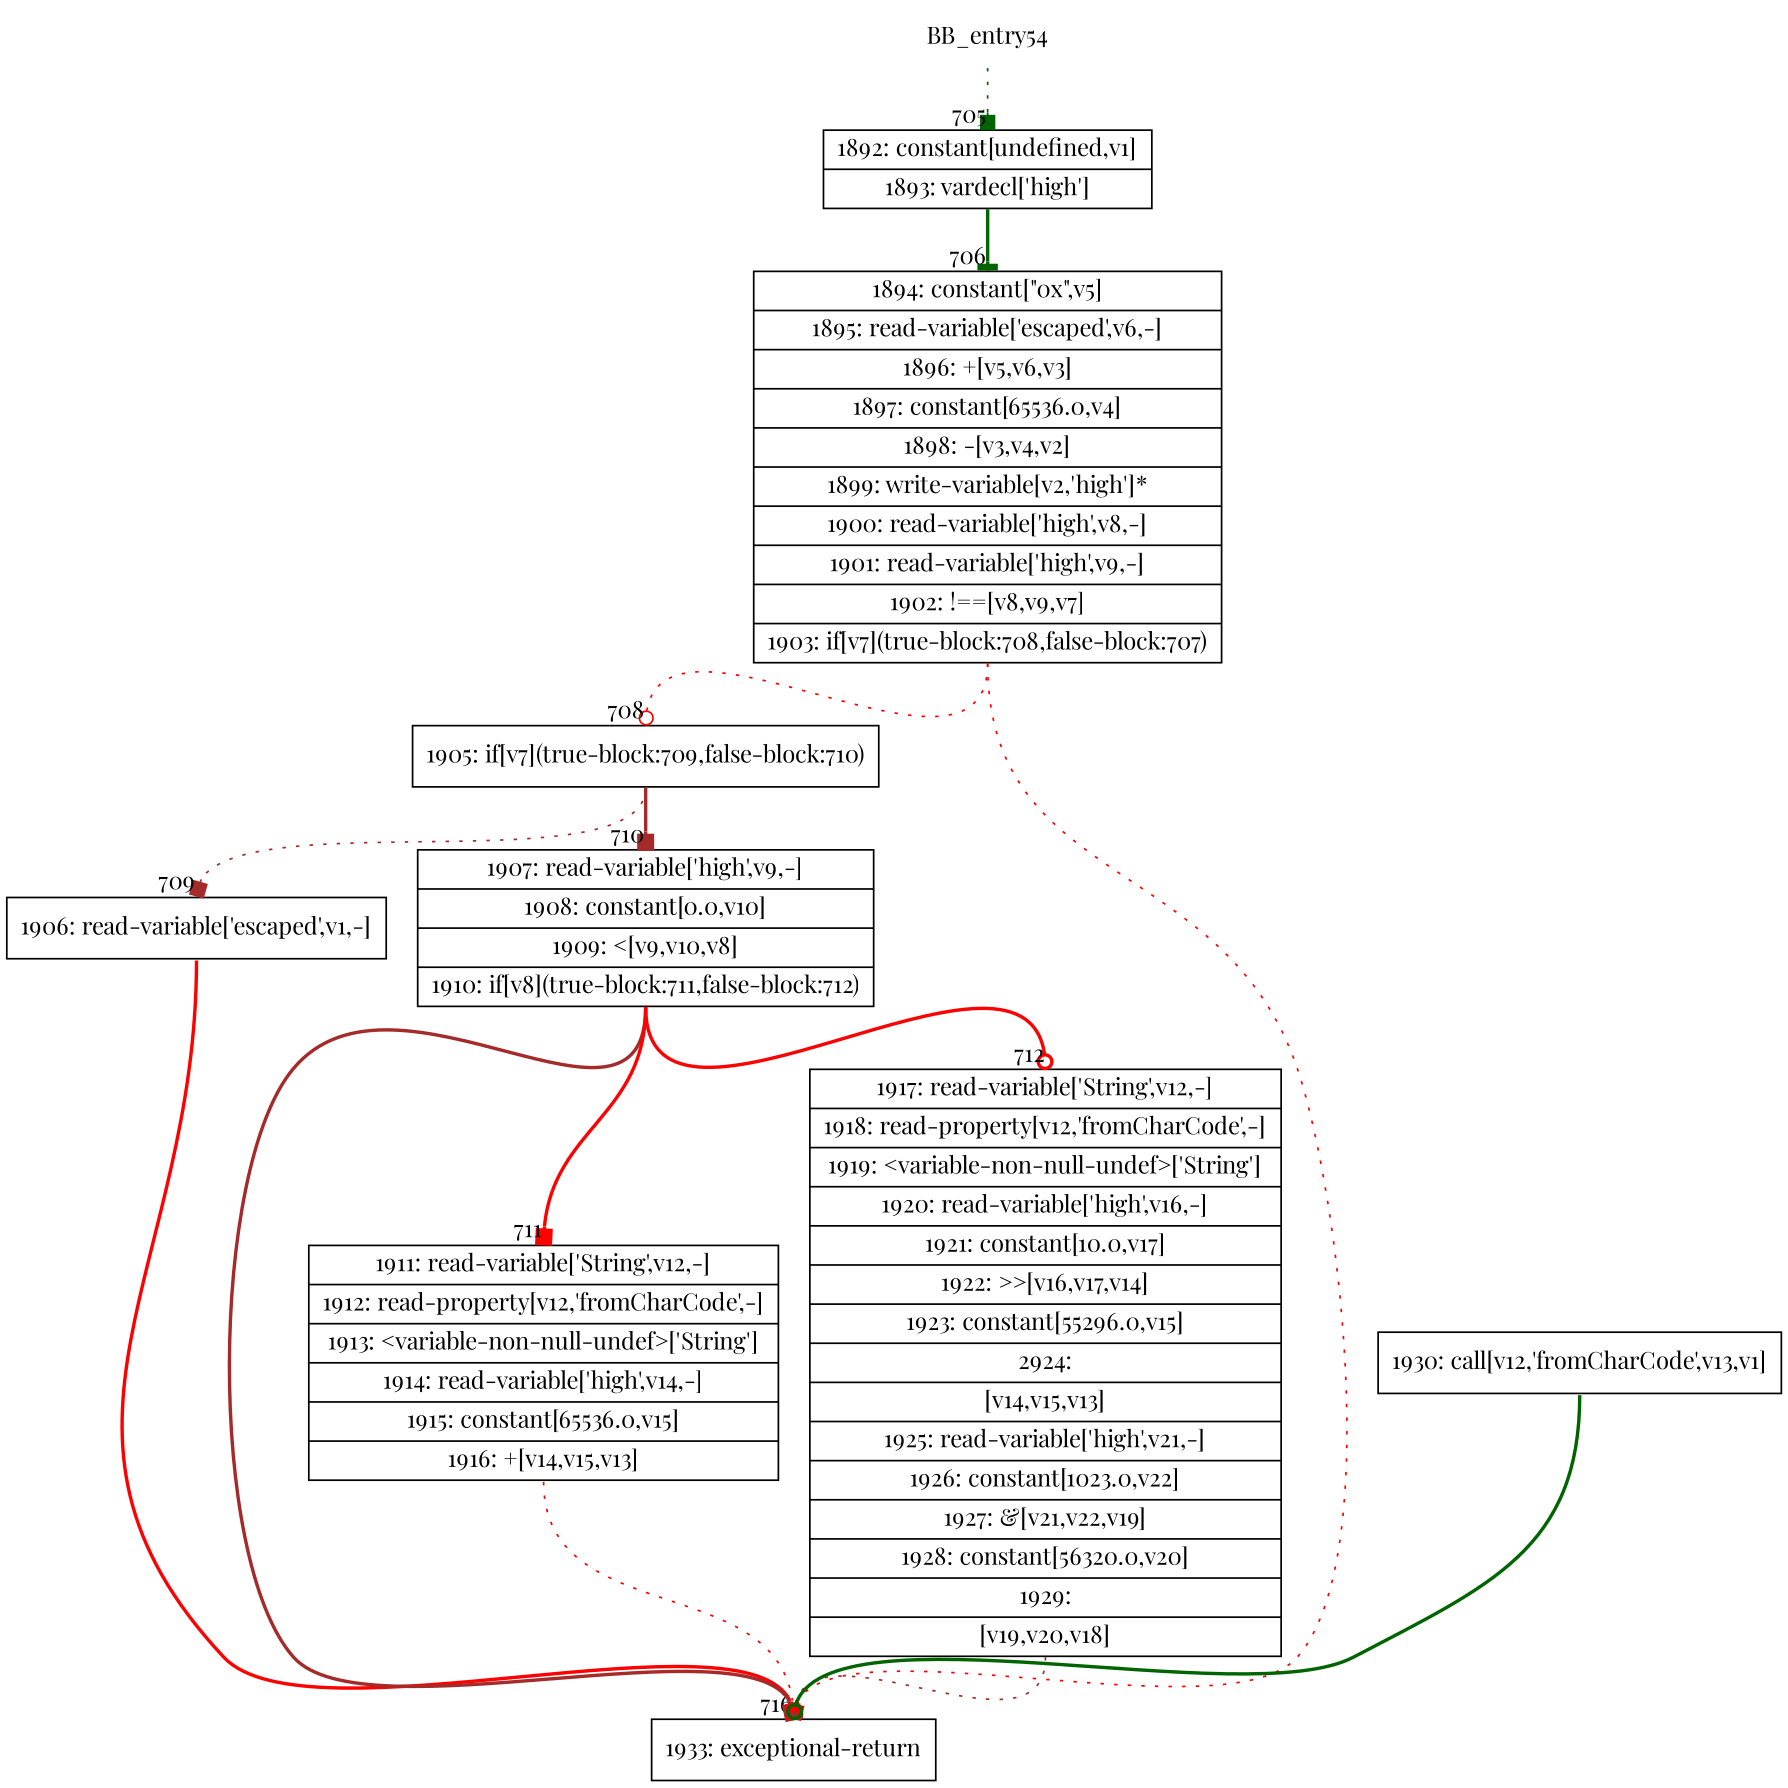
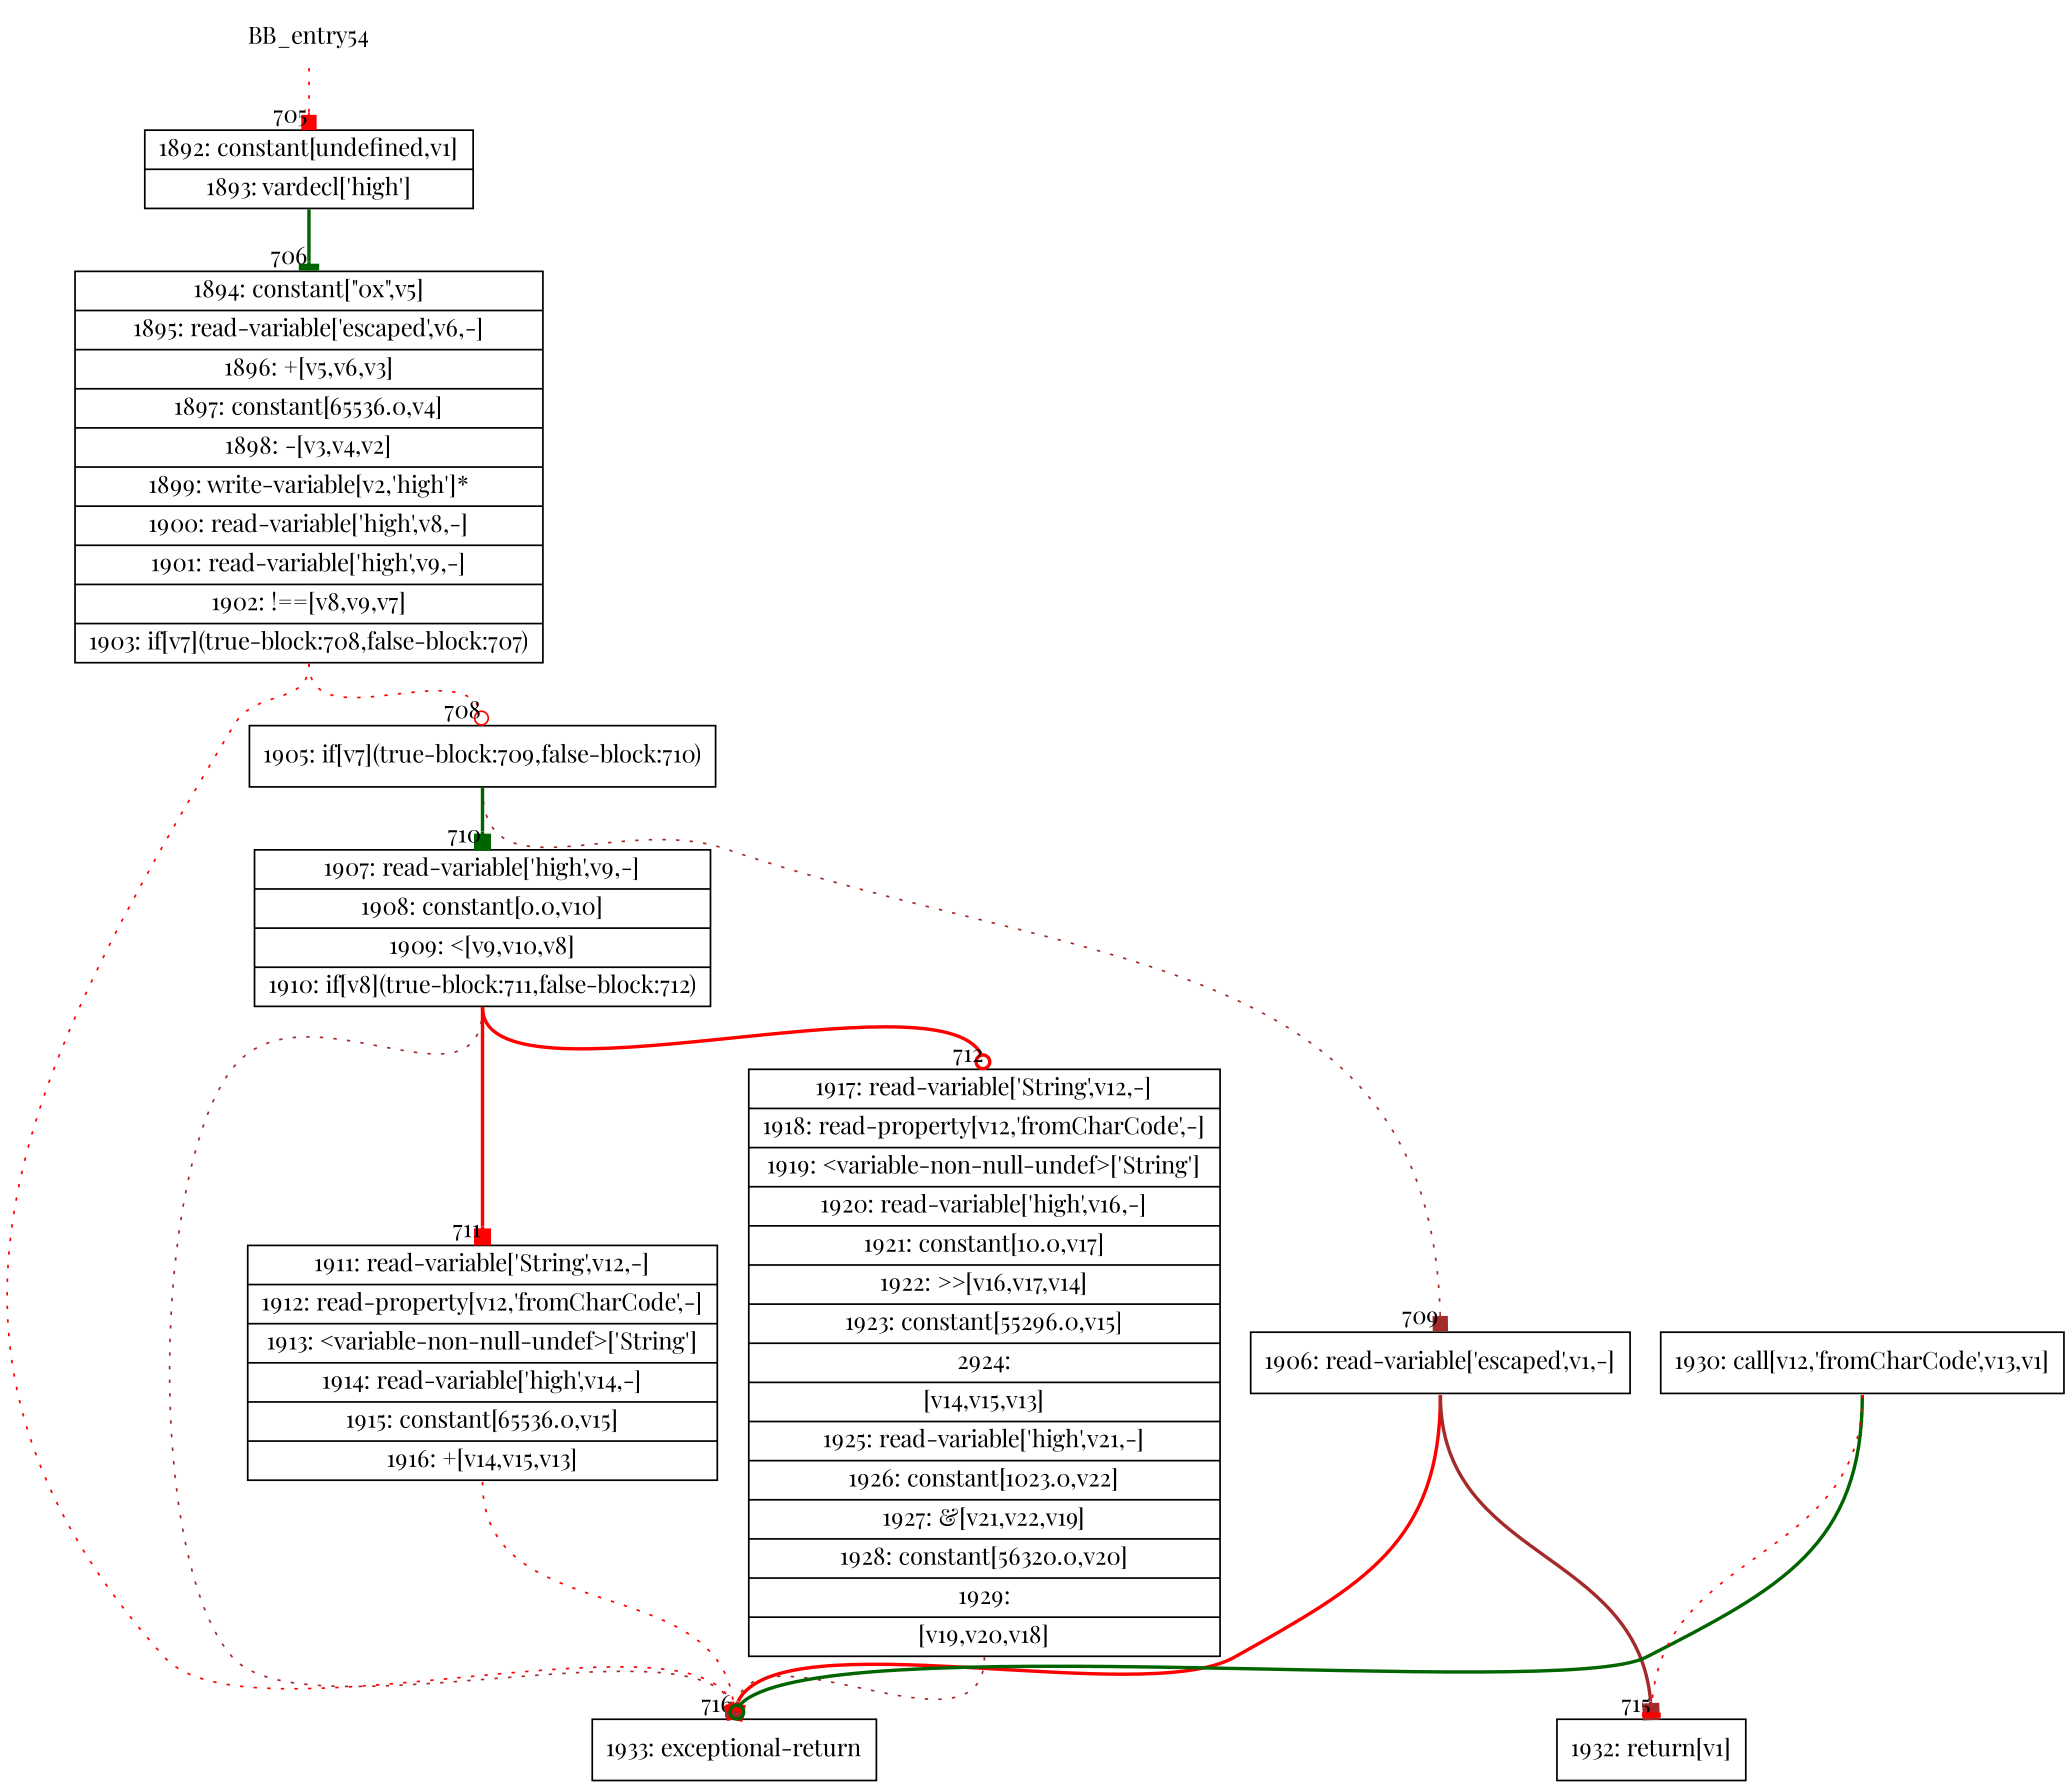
edge "BB_entry54" -> "1892: constant[undefined,v1]": color darkgreen -> red
edge "1905: if[v7](true-block:709,false-block:710)" -> "1907: read-variable['high',v9,-]": color brown -> darkgreen
edge "1907: read-variable['high',v9,-]" -> "1933: exceptional-return": style bold -> dotted
node "1932: return[v1]": added
